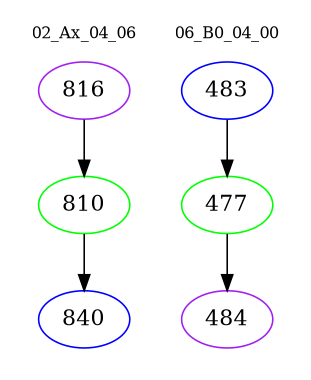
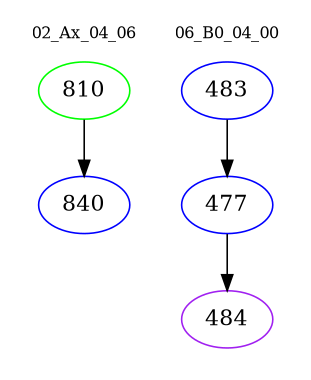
node "816": removed
node "477": color green -> blue
